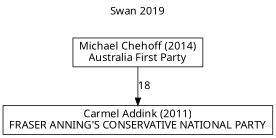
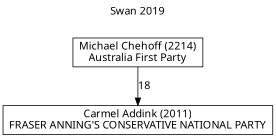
node "Michael Chehoff (2014) Australia First Party": label "Michael Chehoff (2014) Australia First Party" -> "Michael Chehoff (2214) Australia First Party"
